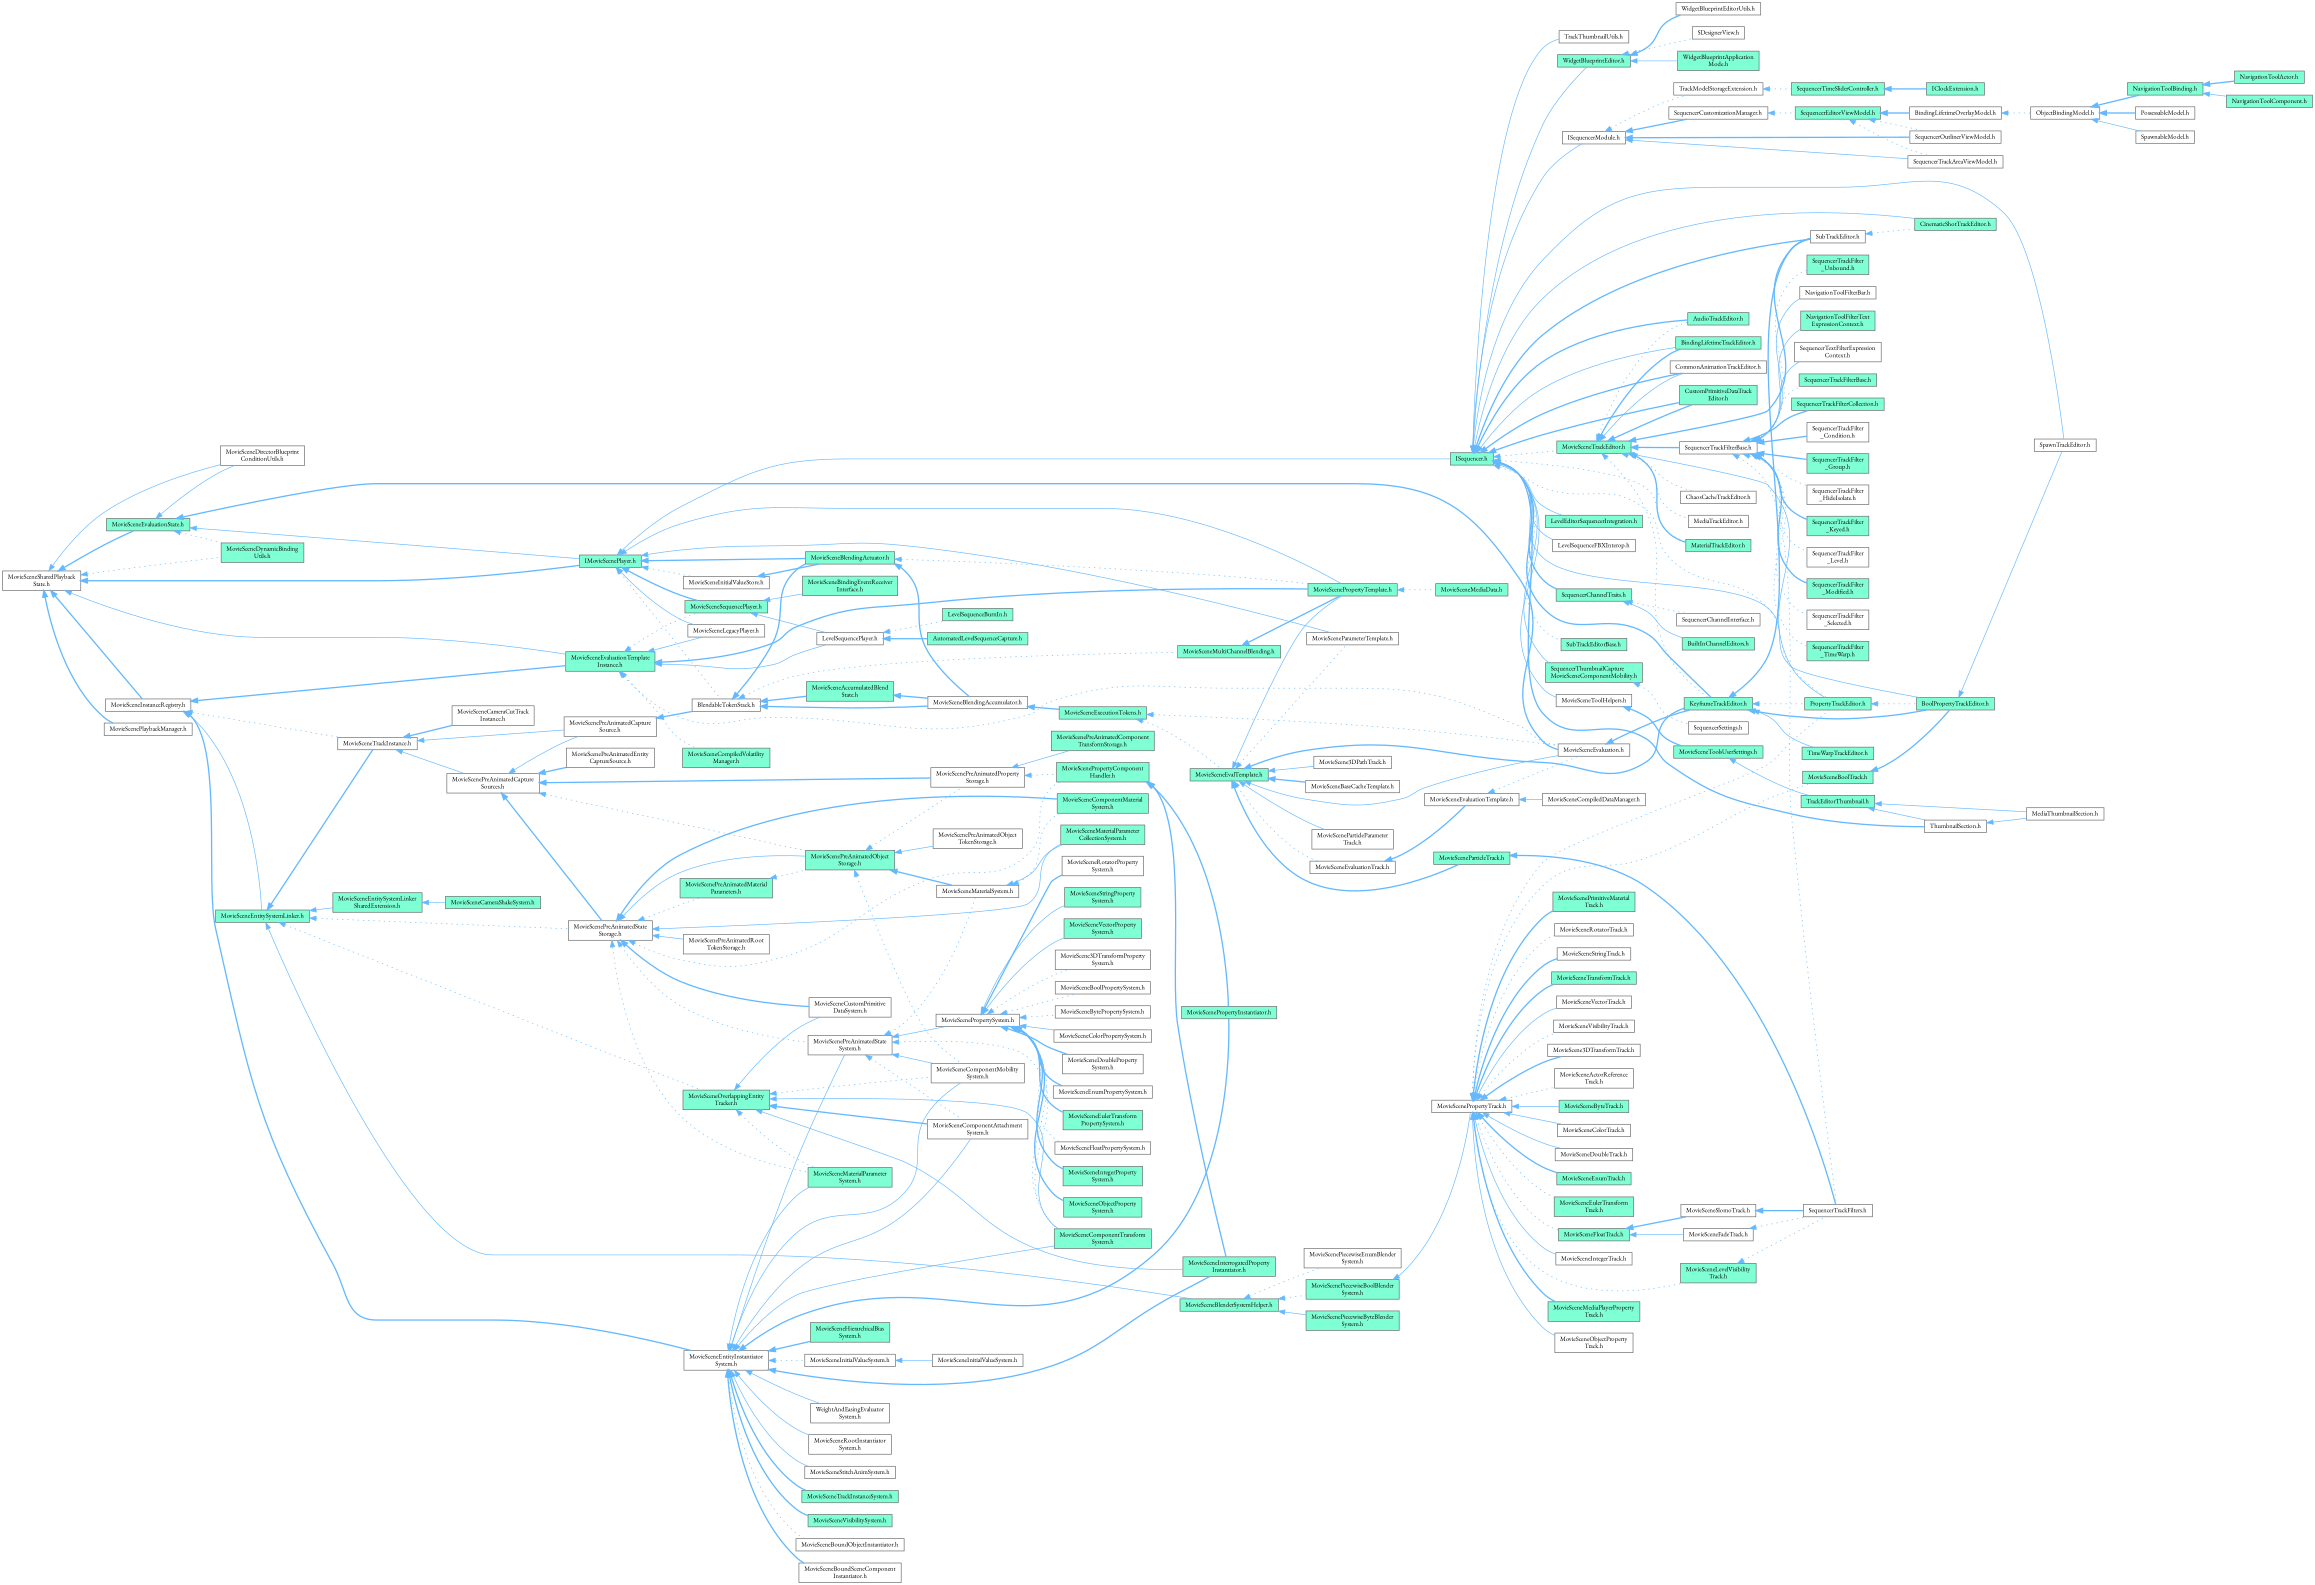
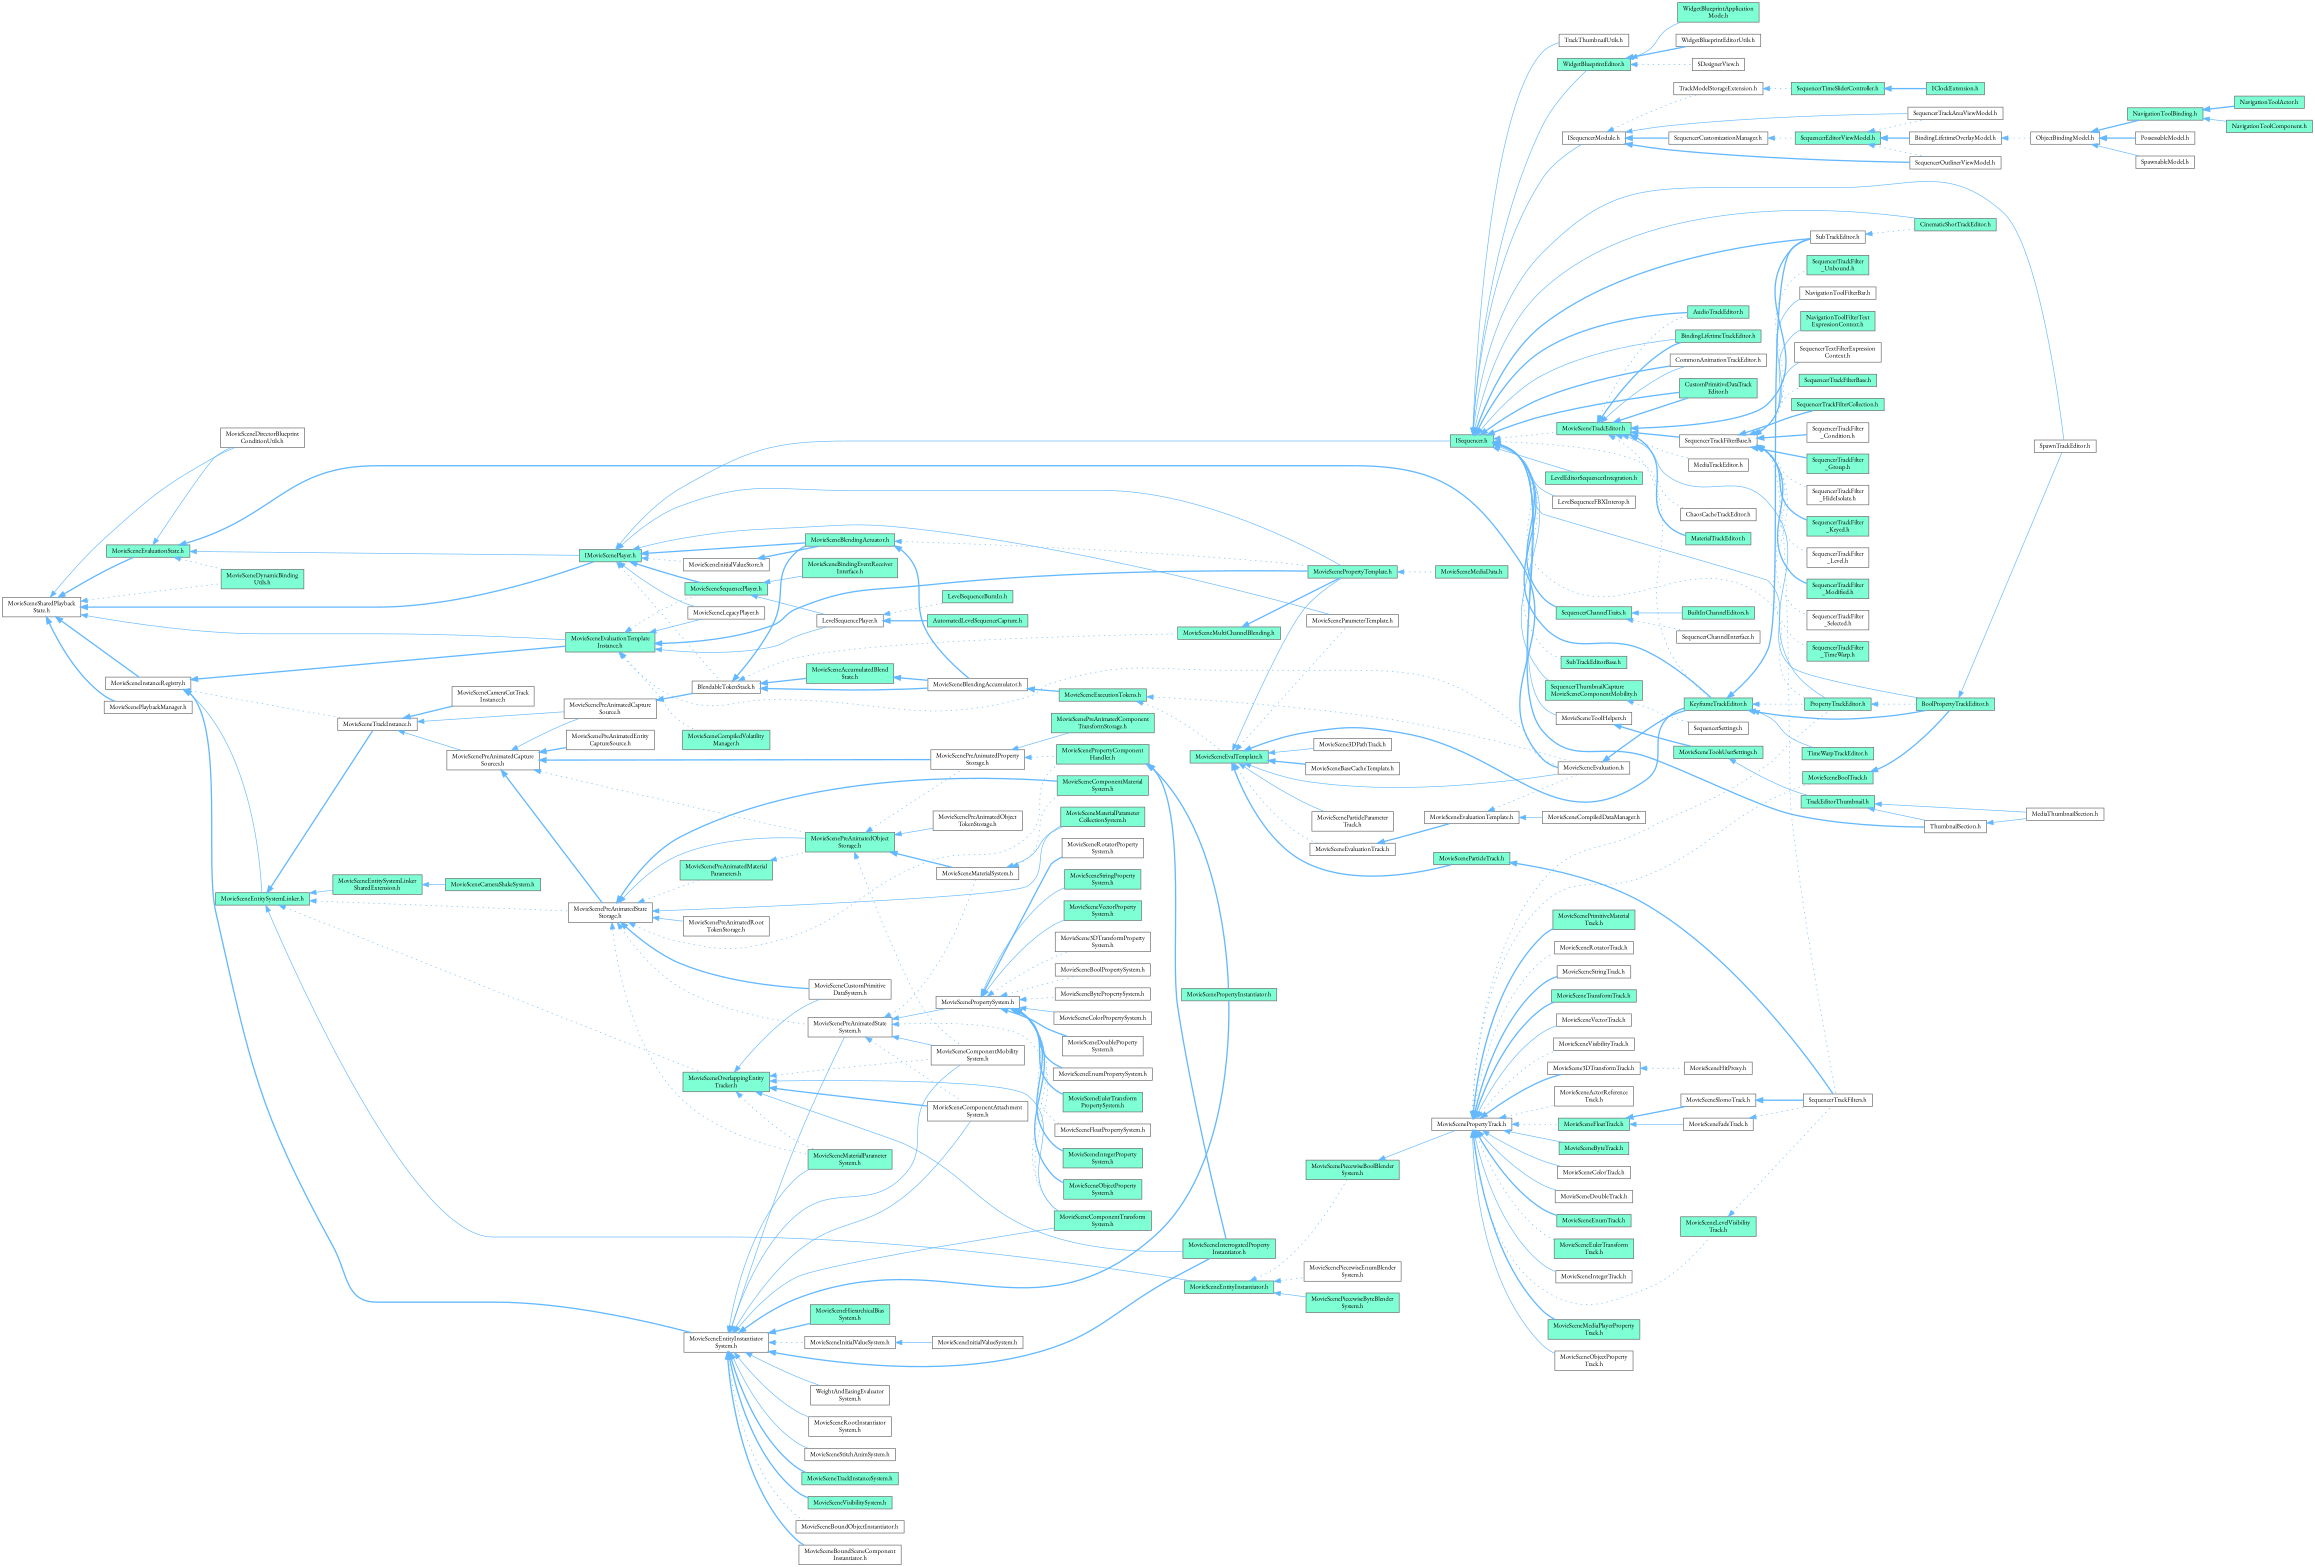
node "MovieSceneHitProxy.h": added
node "MovieSceneBlenderSystemHelper.h": label "MovieSceneBlenderSystemHelper.h" -> "MovieSceneEntityInstantiator.h"
